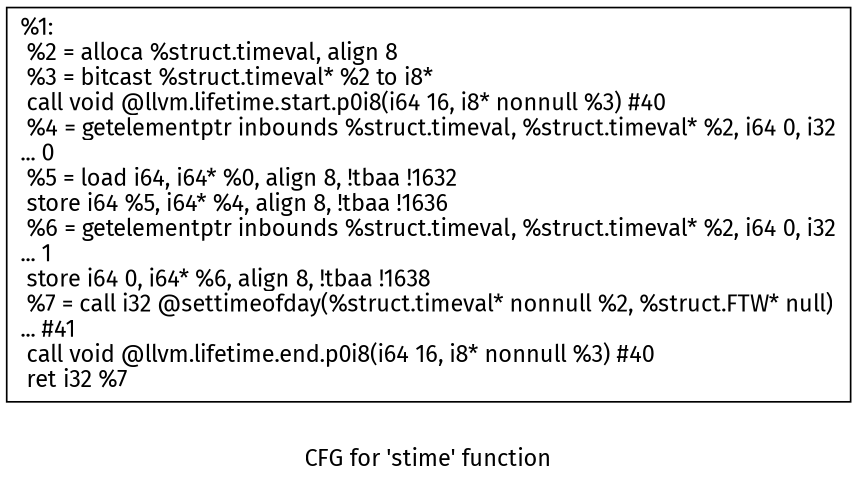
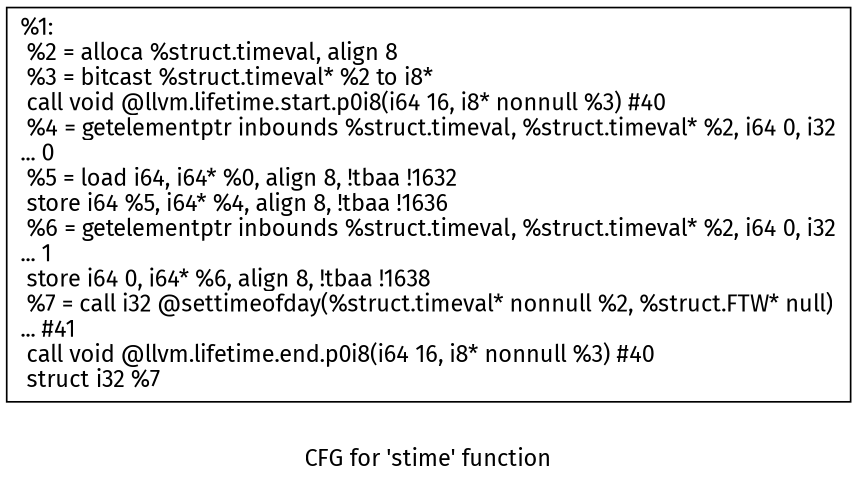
node "%1:": text "ret i32 %7" -> "struct i32 %7"
